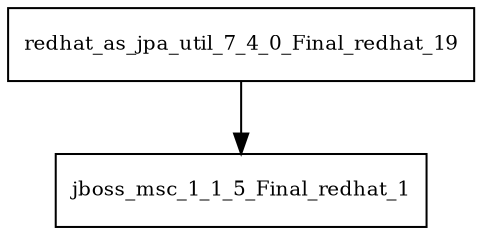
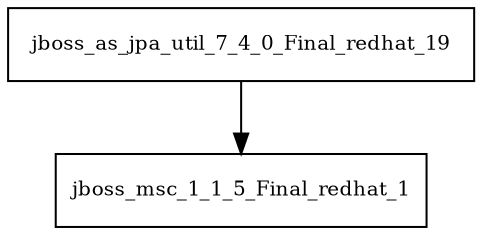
node "redhat_as_jpa_util_7_4_0_Final_redhat_19": label "redhat_as_jpa_util_7_4_0_Final_redhat_19" -> "jboss_as_jpa_util_7_4_0_Final_redhat_19"
